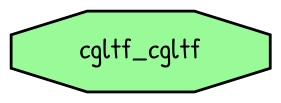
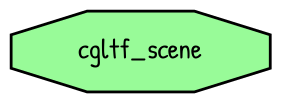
node "cgltf_cgltf": label "cgltf_cgltf" -> "cgltf_scene"
